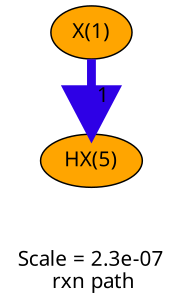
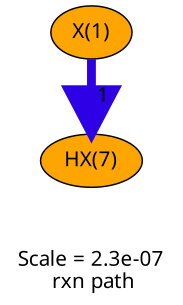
node "HX(5)": label "HX(5)" -> "HX(7)"
